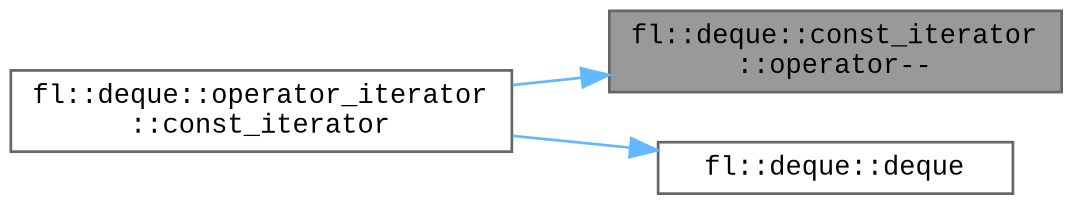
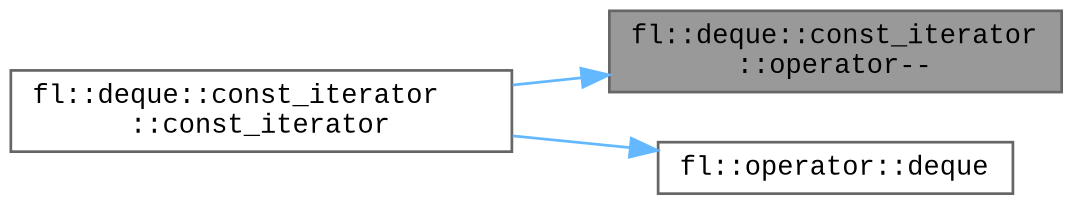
node "fl::deque::operator_iterator ::const_iterator": label "fl::deque::operator_iterator ::const_iterator" -> "fl::deque::const_iterator ::const_iterator"
node "fl::deque::deque": label "fl::deque::deque" -> "fl::operator::deque"
